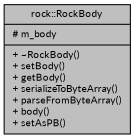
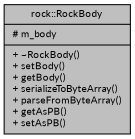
node "rock::RockBody": text "+ body()" -> "+ getAsPB()"
